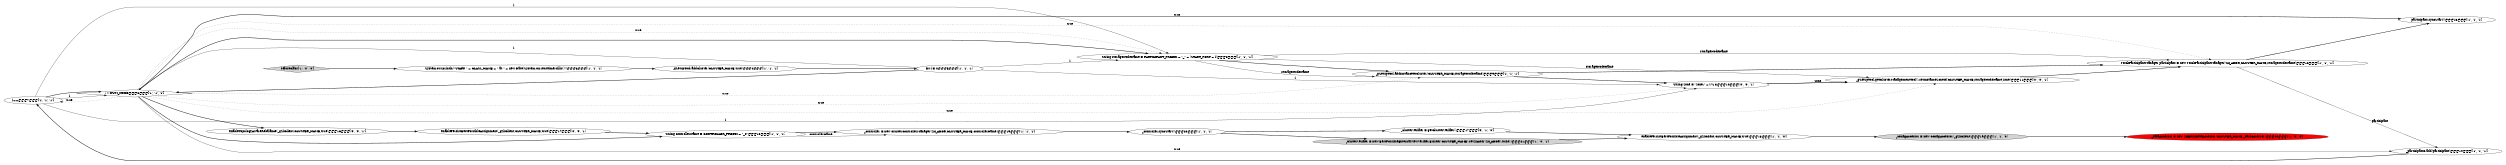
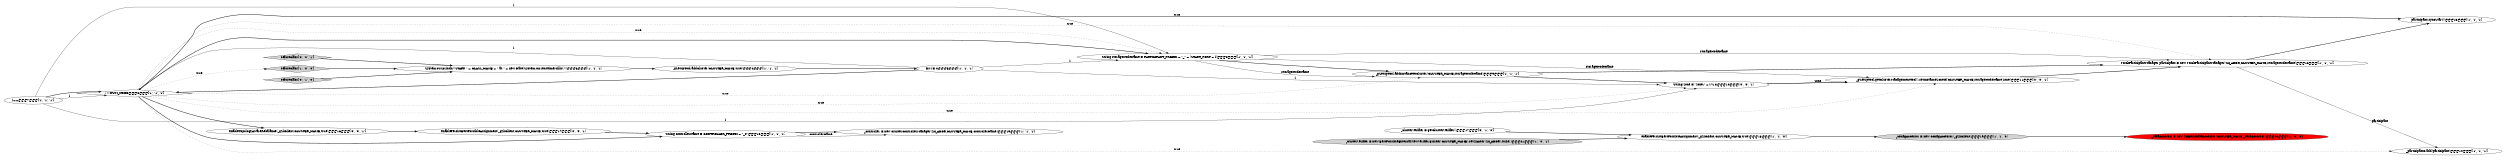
node "beforeClass['0', '0', '1']": added
node "beforeClass['0', '1', '0']": added
edge "i < NUM_NODE@@@6@@@['1', '1', '1']" -> "i++@@@7@@@['1', '1', '1']": now "i < NUM_NODE@@@6@@@['1', '1', '1']" -> "beforeClass['1', '0', '0']"
node "_controller.syncStart()@@@20@@@['1', '1', '1']": removed
edge "i < NUM_NODE@@@6@@@['1', '1', '1']" -> "_participants.add(participant)@@@14@@@['1', '1', '1']": style solid -> dotted
edge "_participants.add(participant)@@@14@@@['1', '1', '1']" -> "i++@@@7@@@['1', '1', '1']": removed
